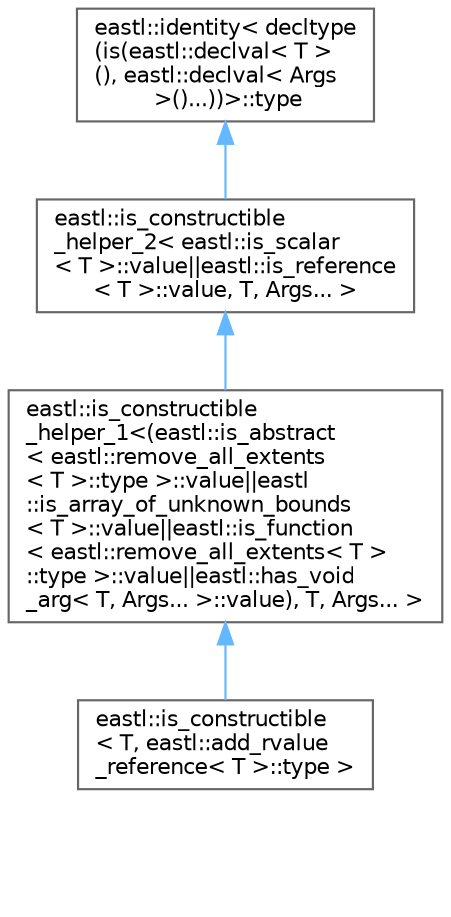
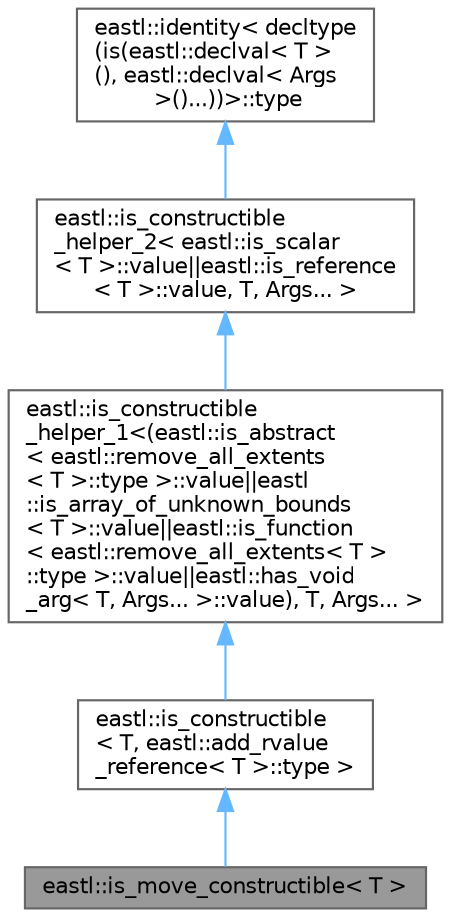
node "eastl::is_move_constructible< T >": added
